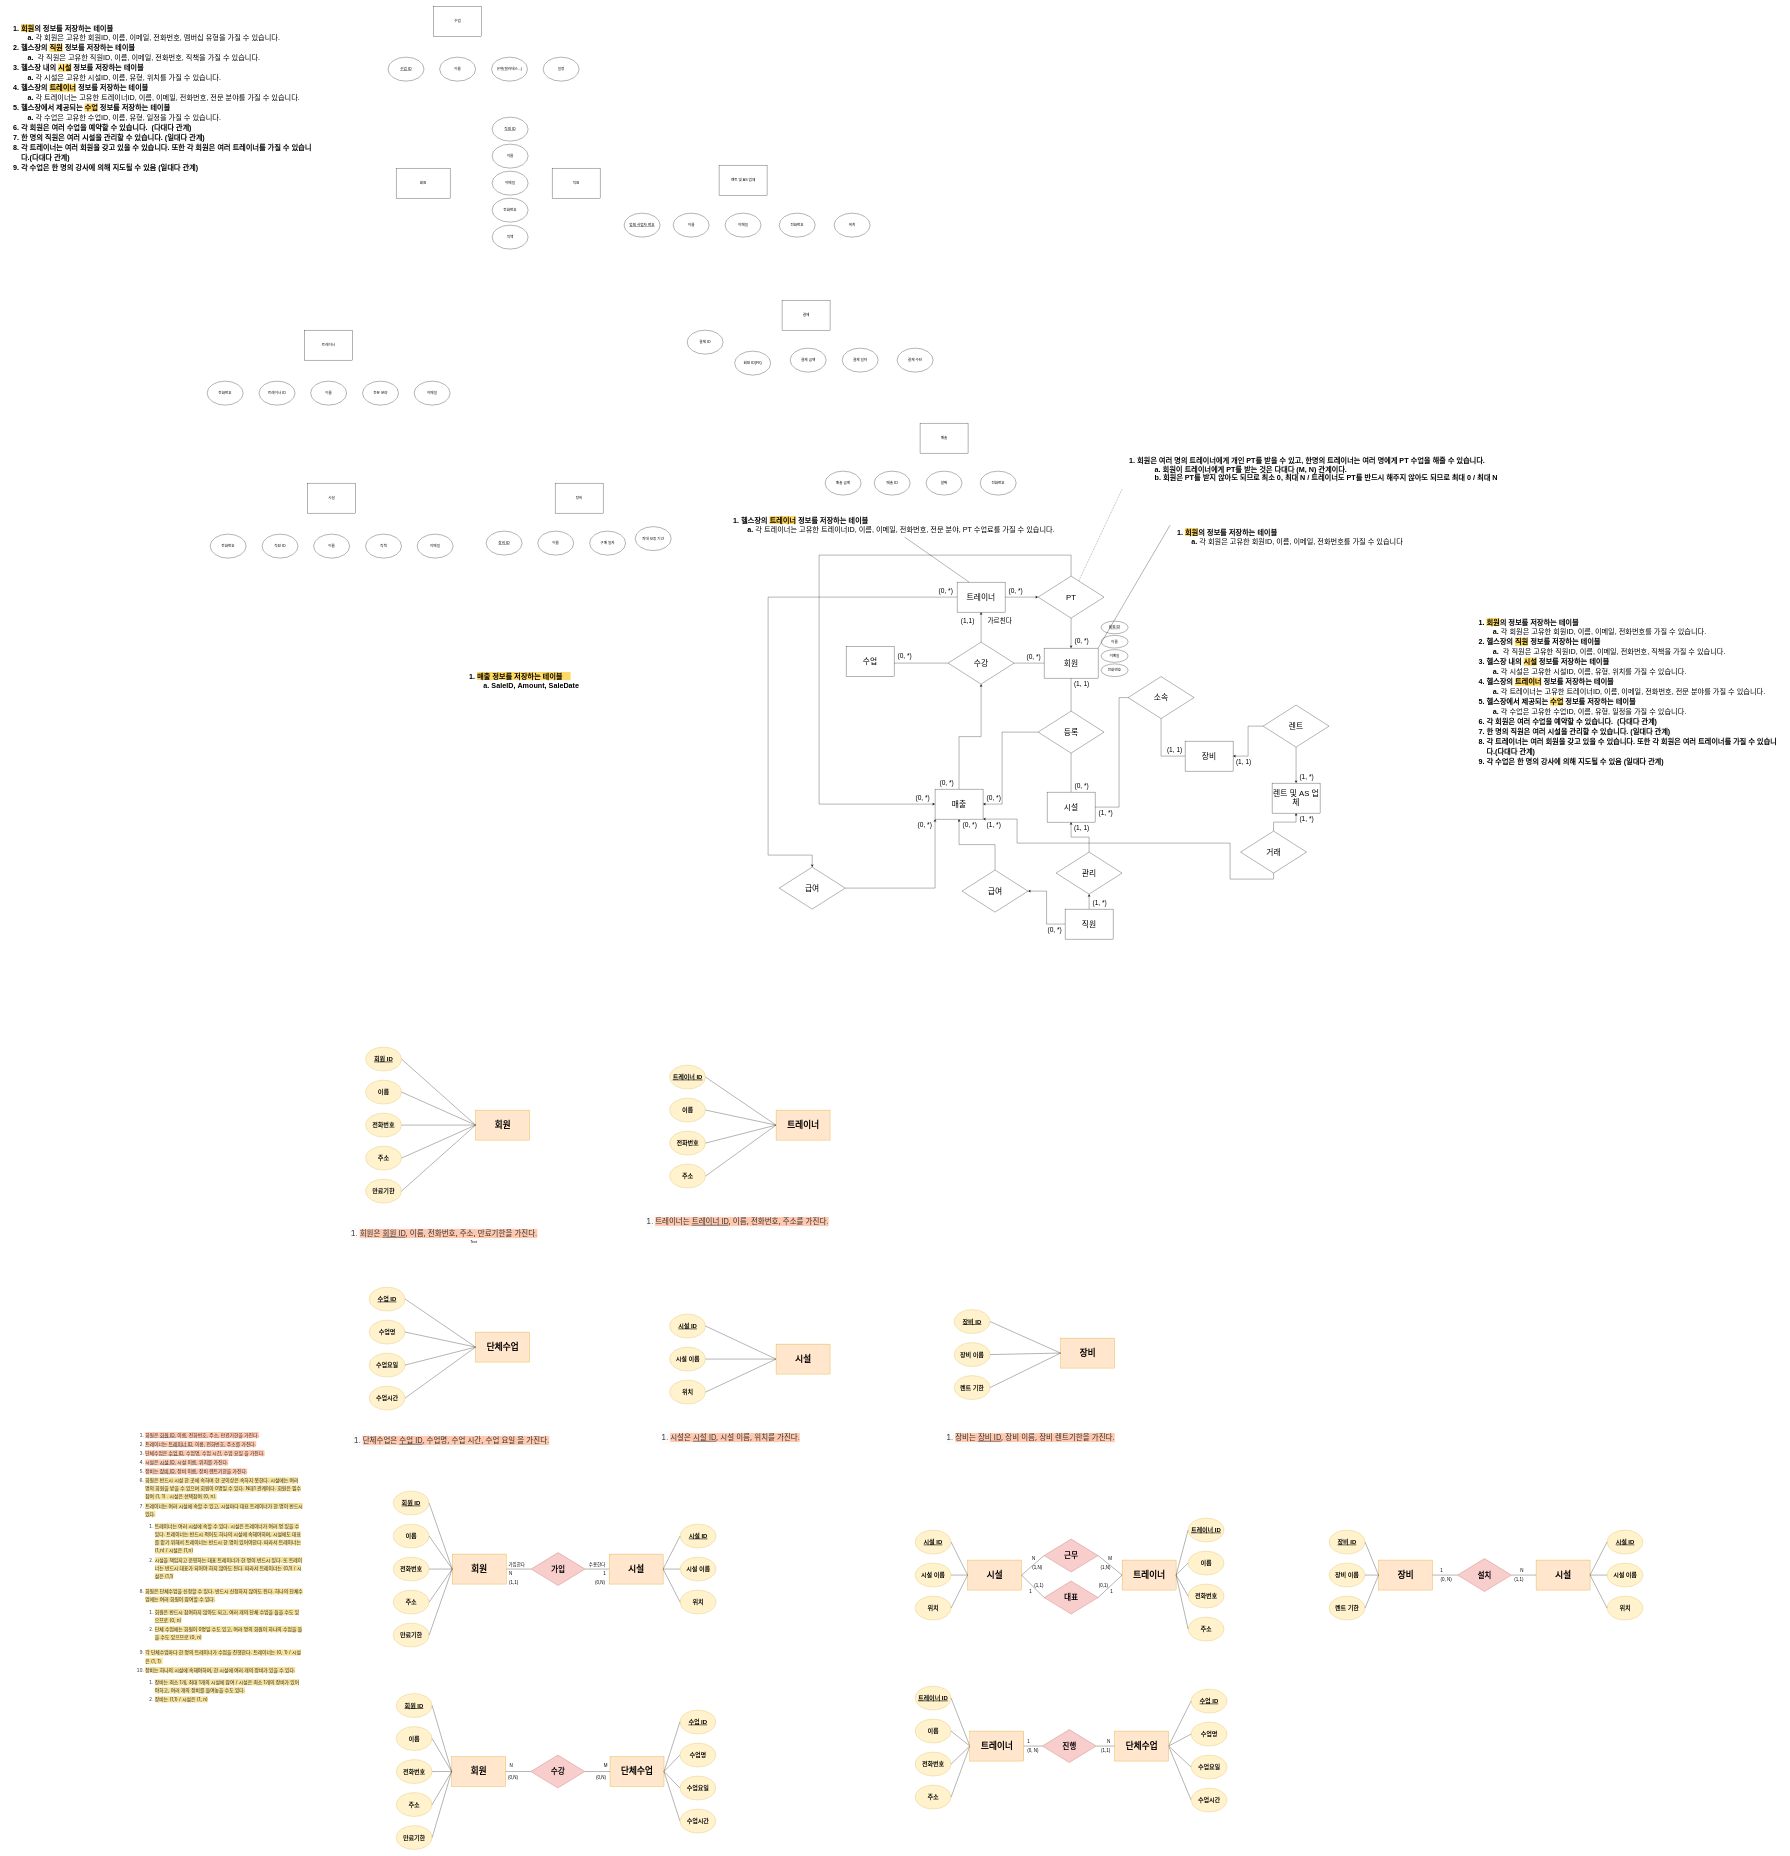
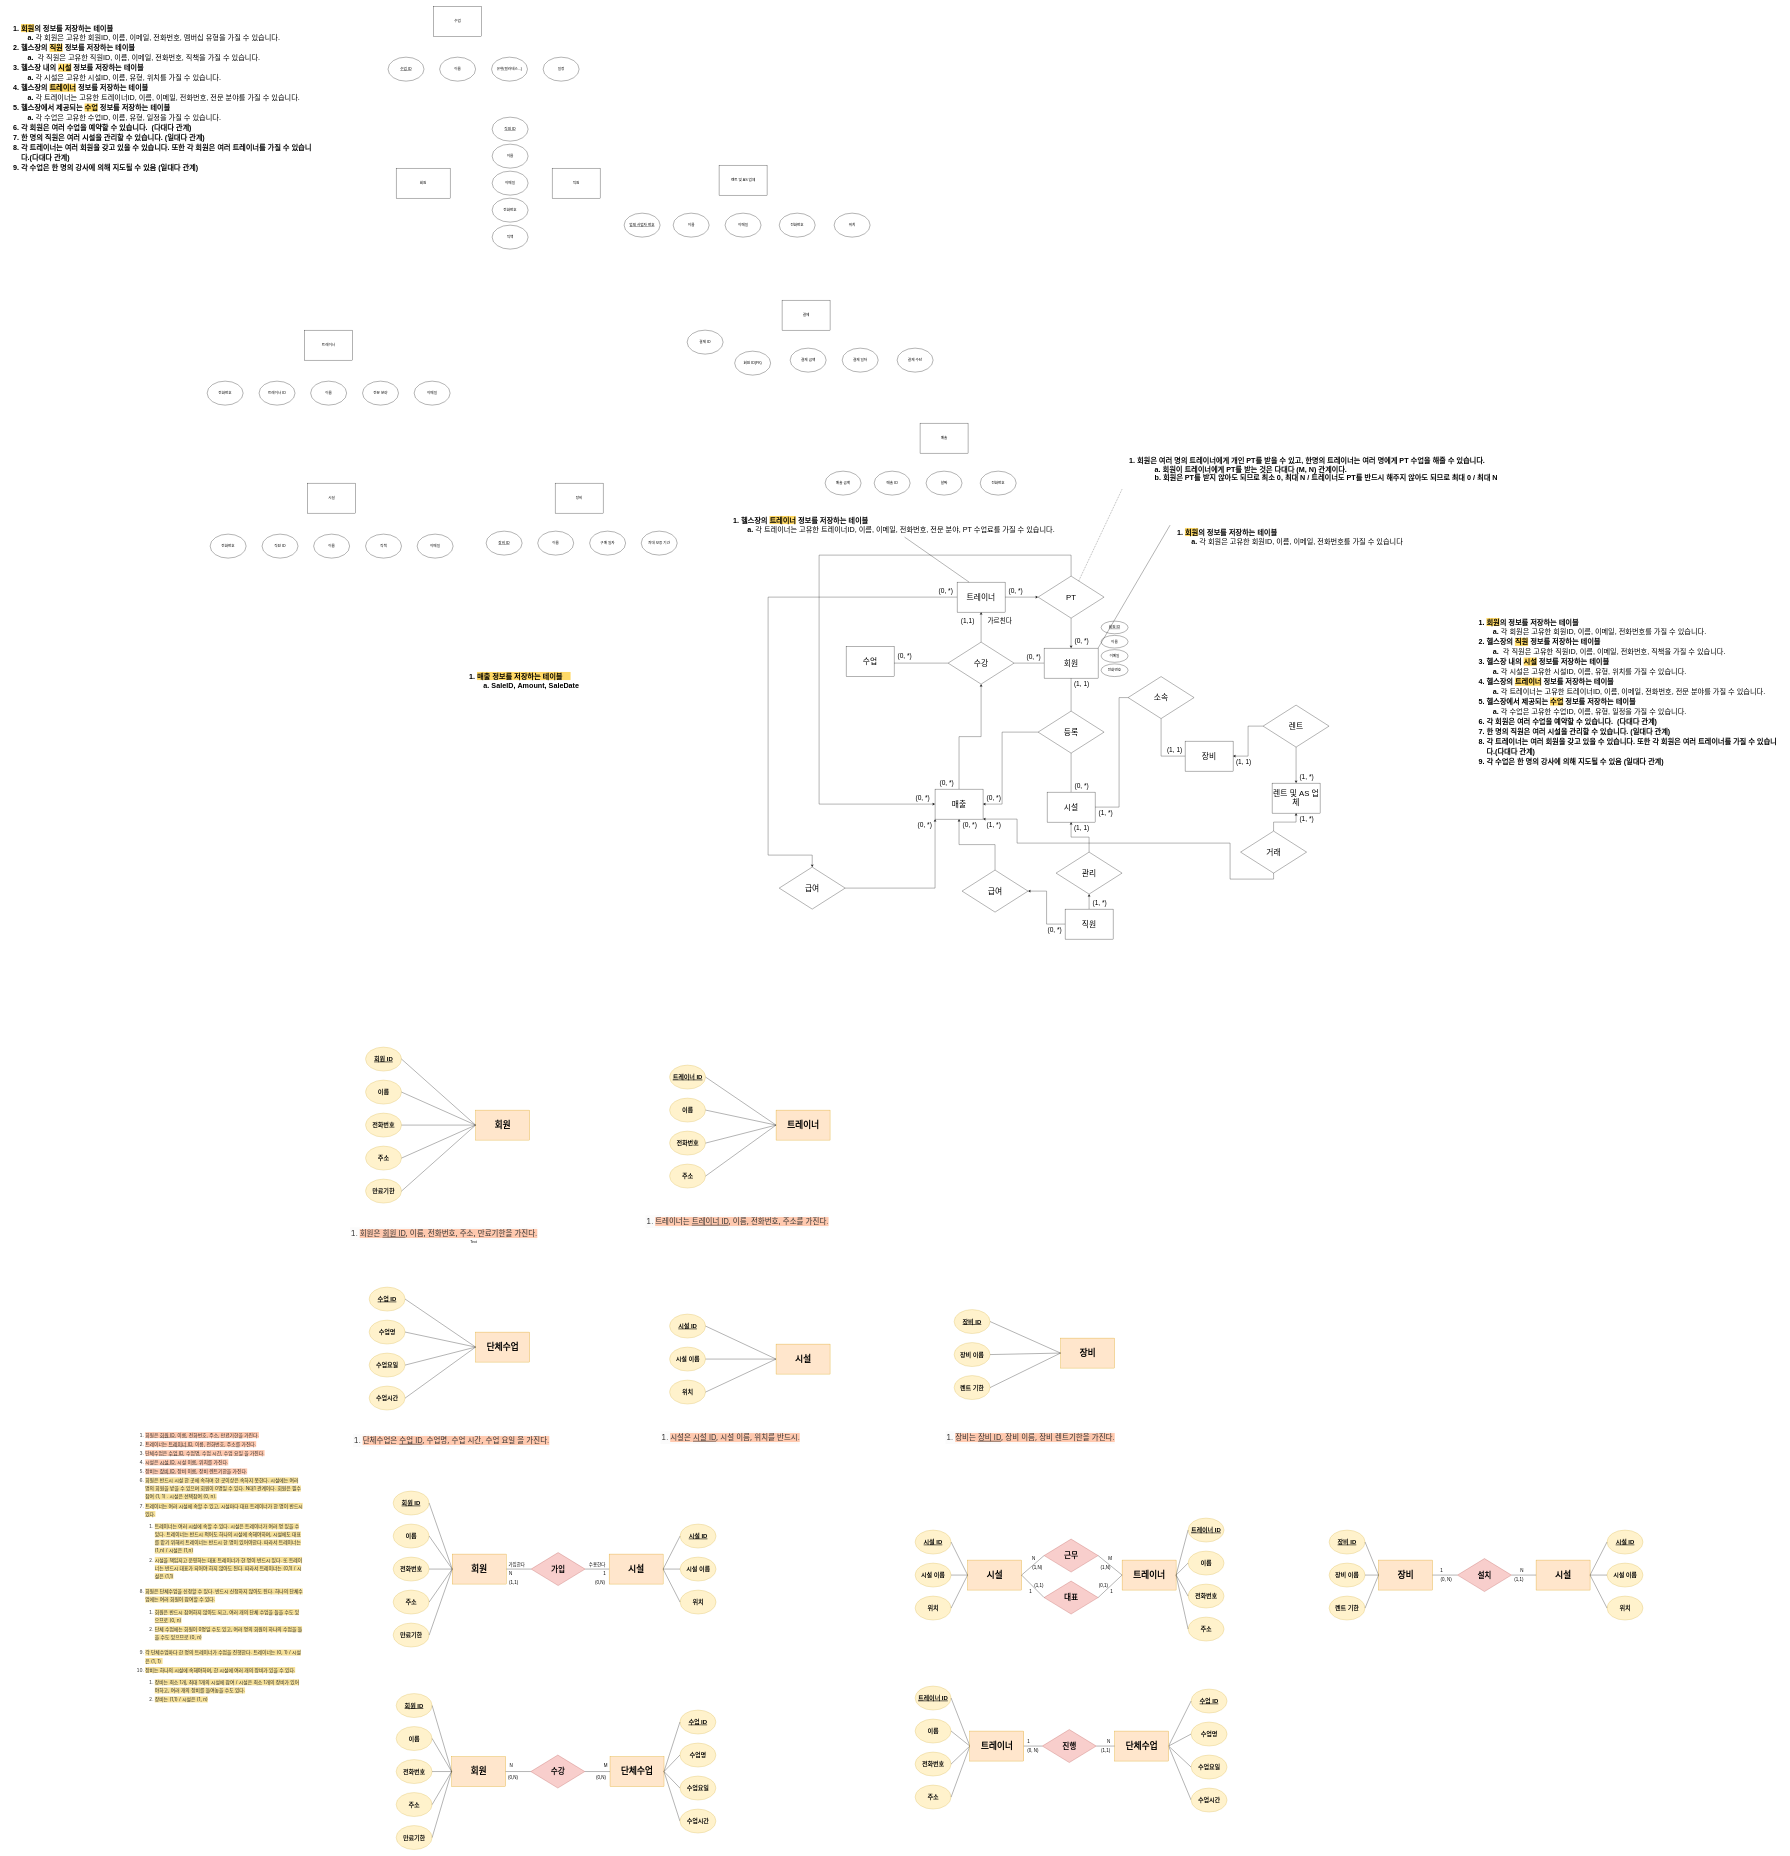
node "최대 보증 기간": moved (653, 539) -> (659, 543)
node "시설은 시설 ID, 시설 이름, 위치를 가진다.": label "시설은 시설 ID, 시설 이름, 위치를 가진다." -> "시설은 시설 ID, 시설 이름, 위치를 반드시."
